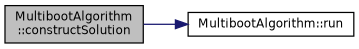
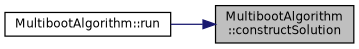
edge "MultibootAlgorithm ::constructSolution" -> "MultibootAlgorithm::run": reversed
